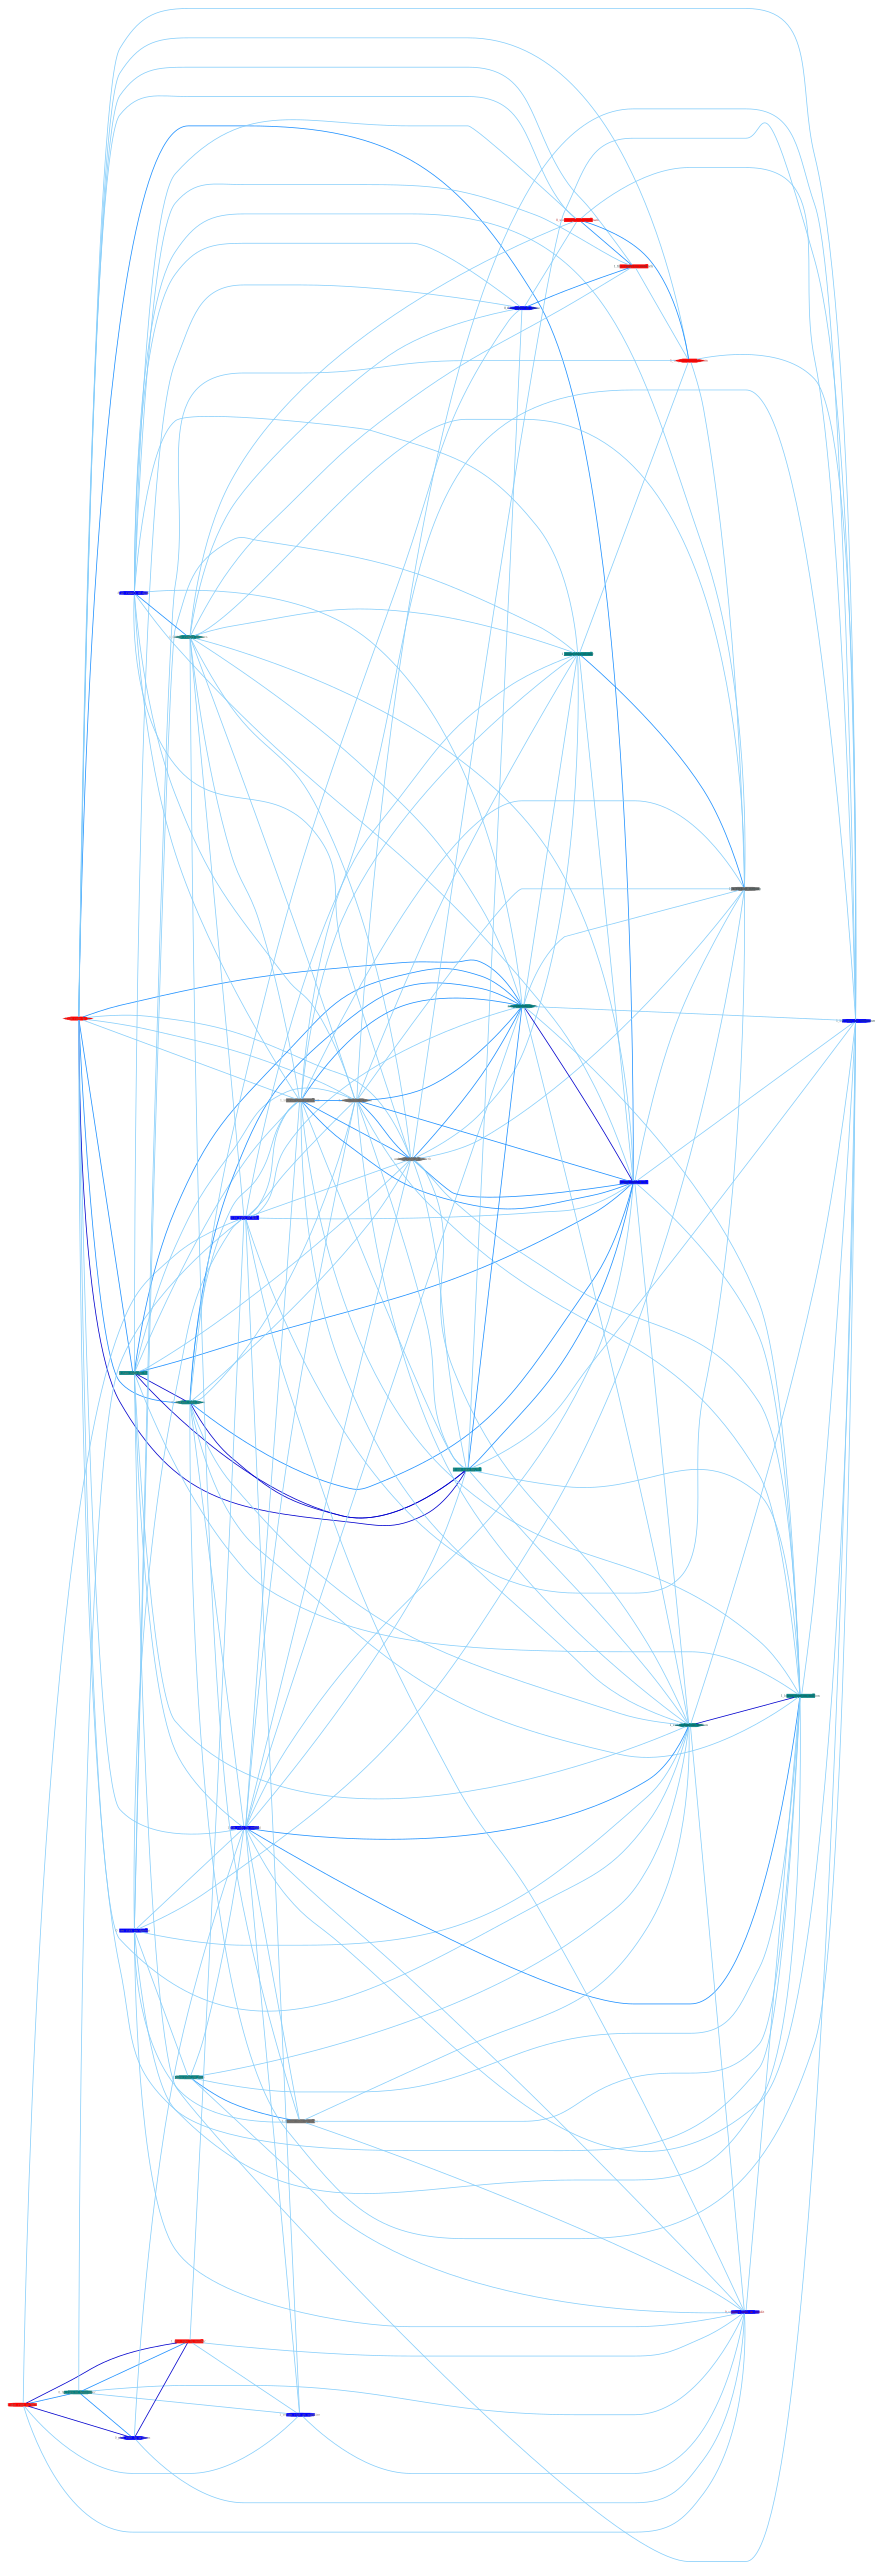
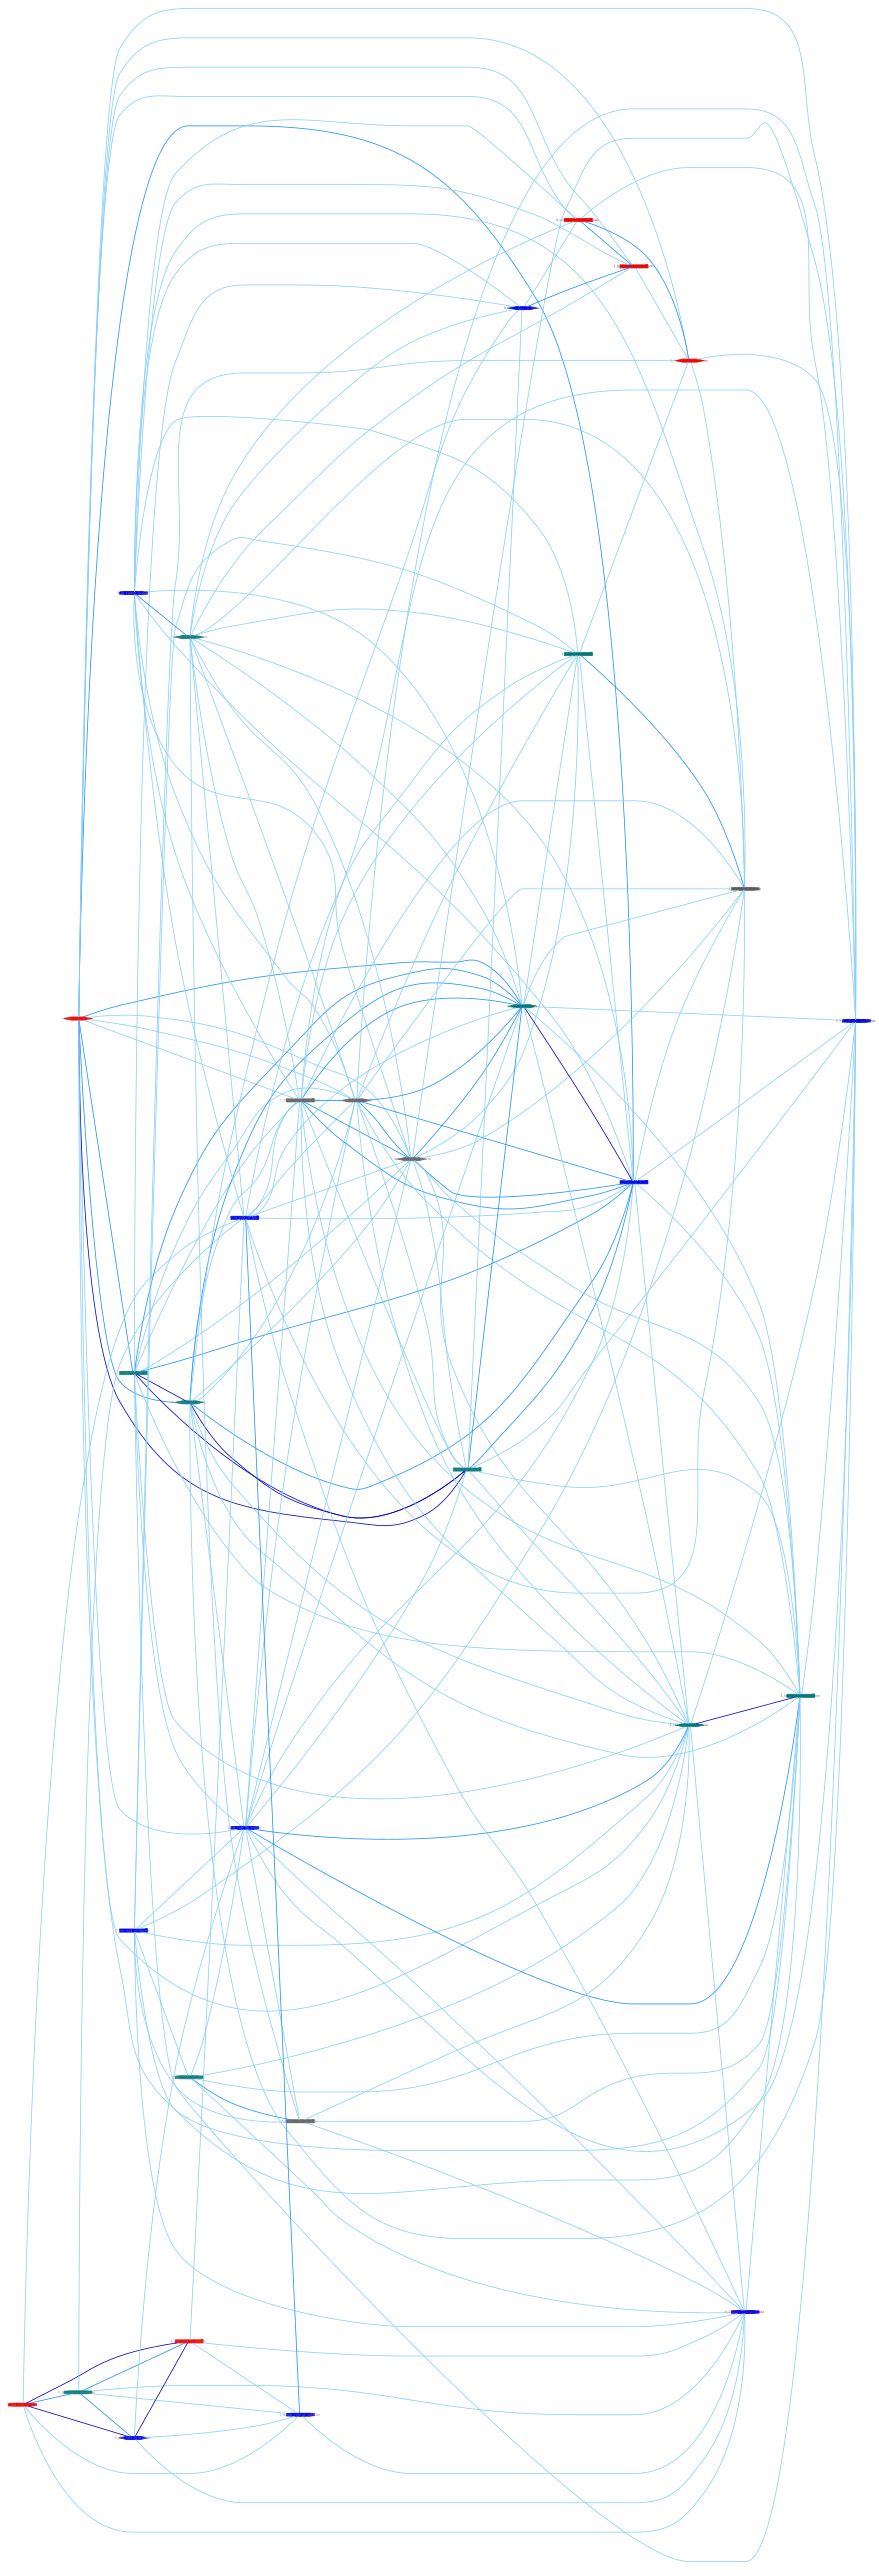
edge "1_is_role_of_alli" -- "0_see_risk_on_dimens": now "1_is_role_of_alli" -- "8_ar_report_of_gene"
edge "1_is_role_of_alli" -- "1_resum_role_as_supplier": color #87cefa -> #1e90ff
edge "1_set_rate_on_refund" -- "1_resum_role_as_supplier": now "0_plai_role_in_process" -- "1_resum_role_as_supplier"
